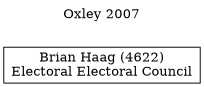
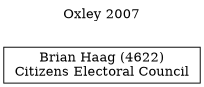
node "Brian Haag (4622) Electoral Electoral Council": label "Brian Haag (4622) Electoral Electoral Council" -> "Brian Haag (4622) Citizens Electoral Council"
